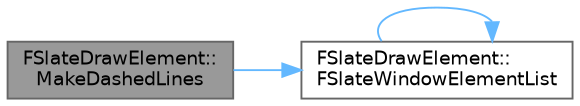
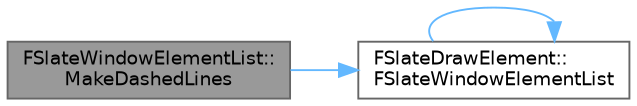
node "FSlateDrawElement:: MakeDashedLines": label "FSlateDrawElement:: MakeDashedLines" -> "FSlateWindowElementList:: MakeDashedLines"
